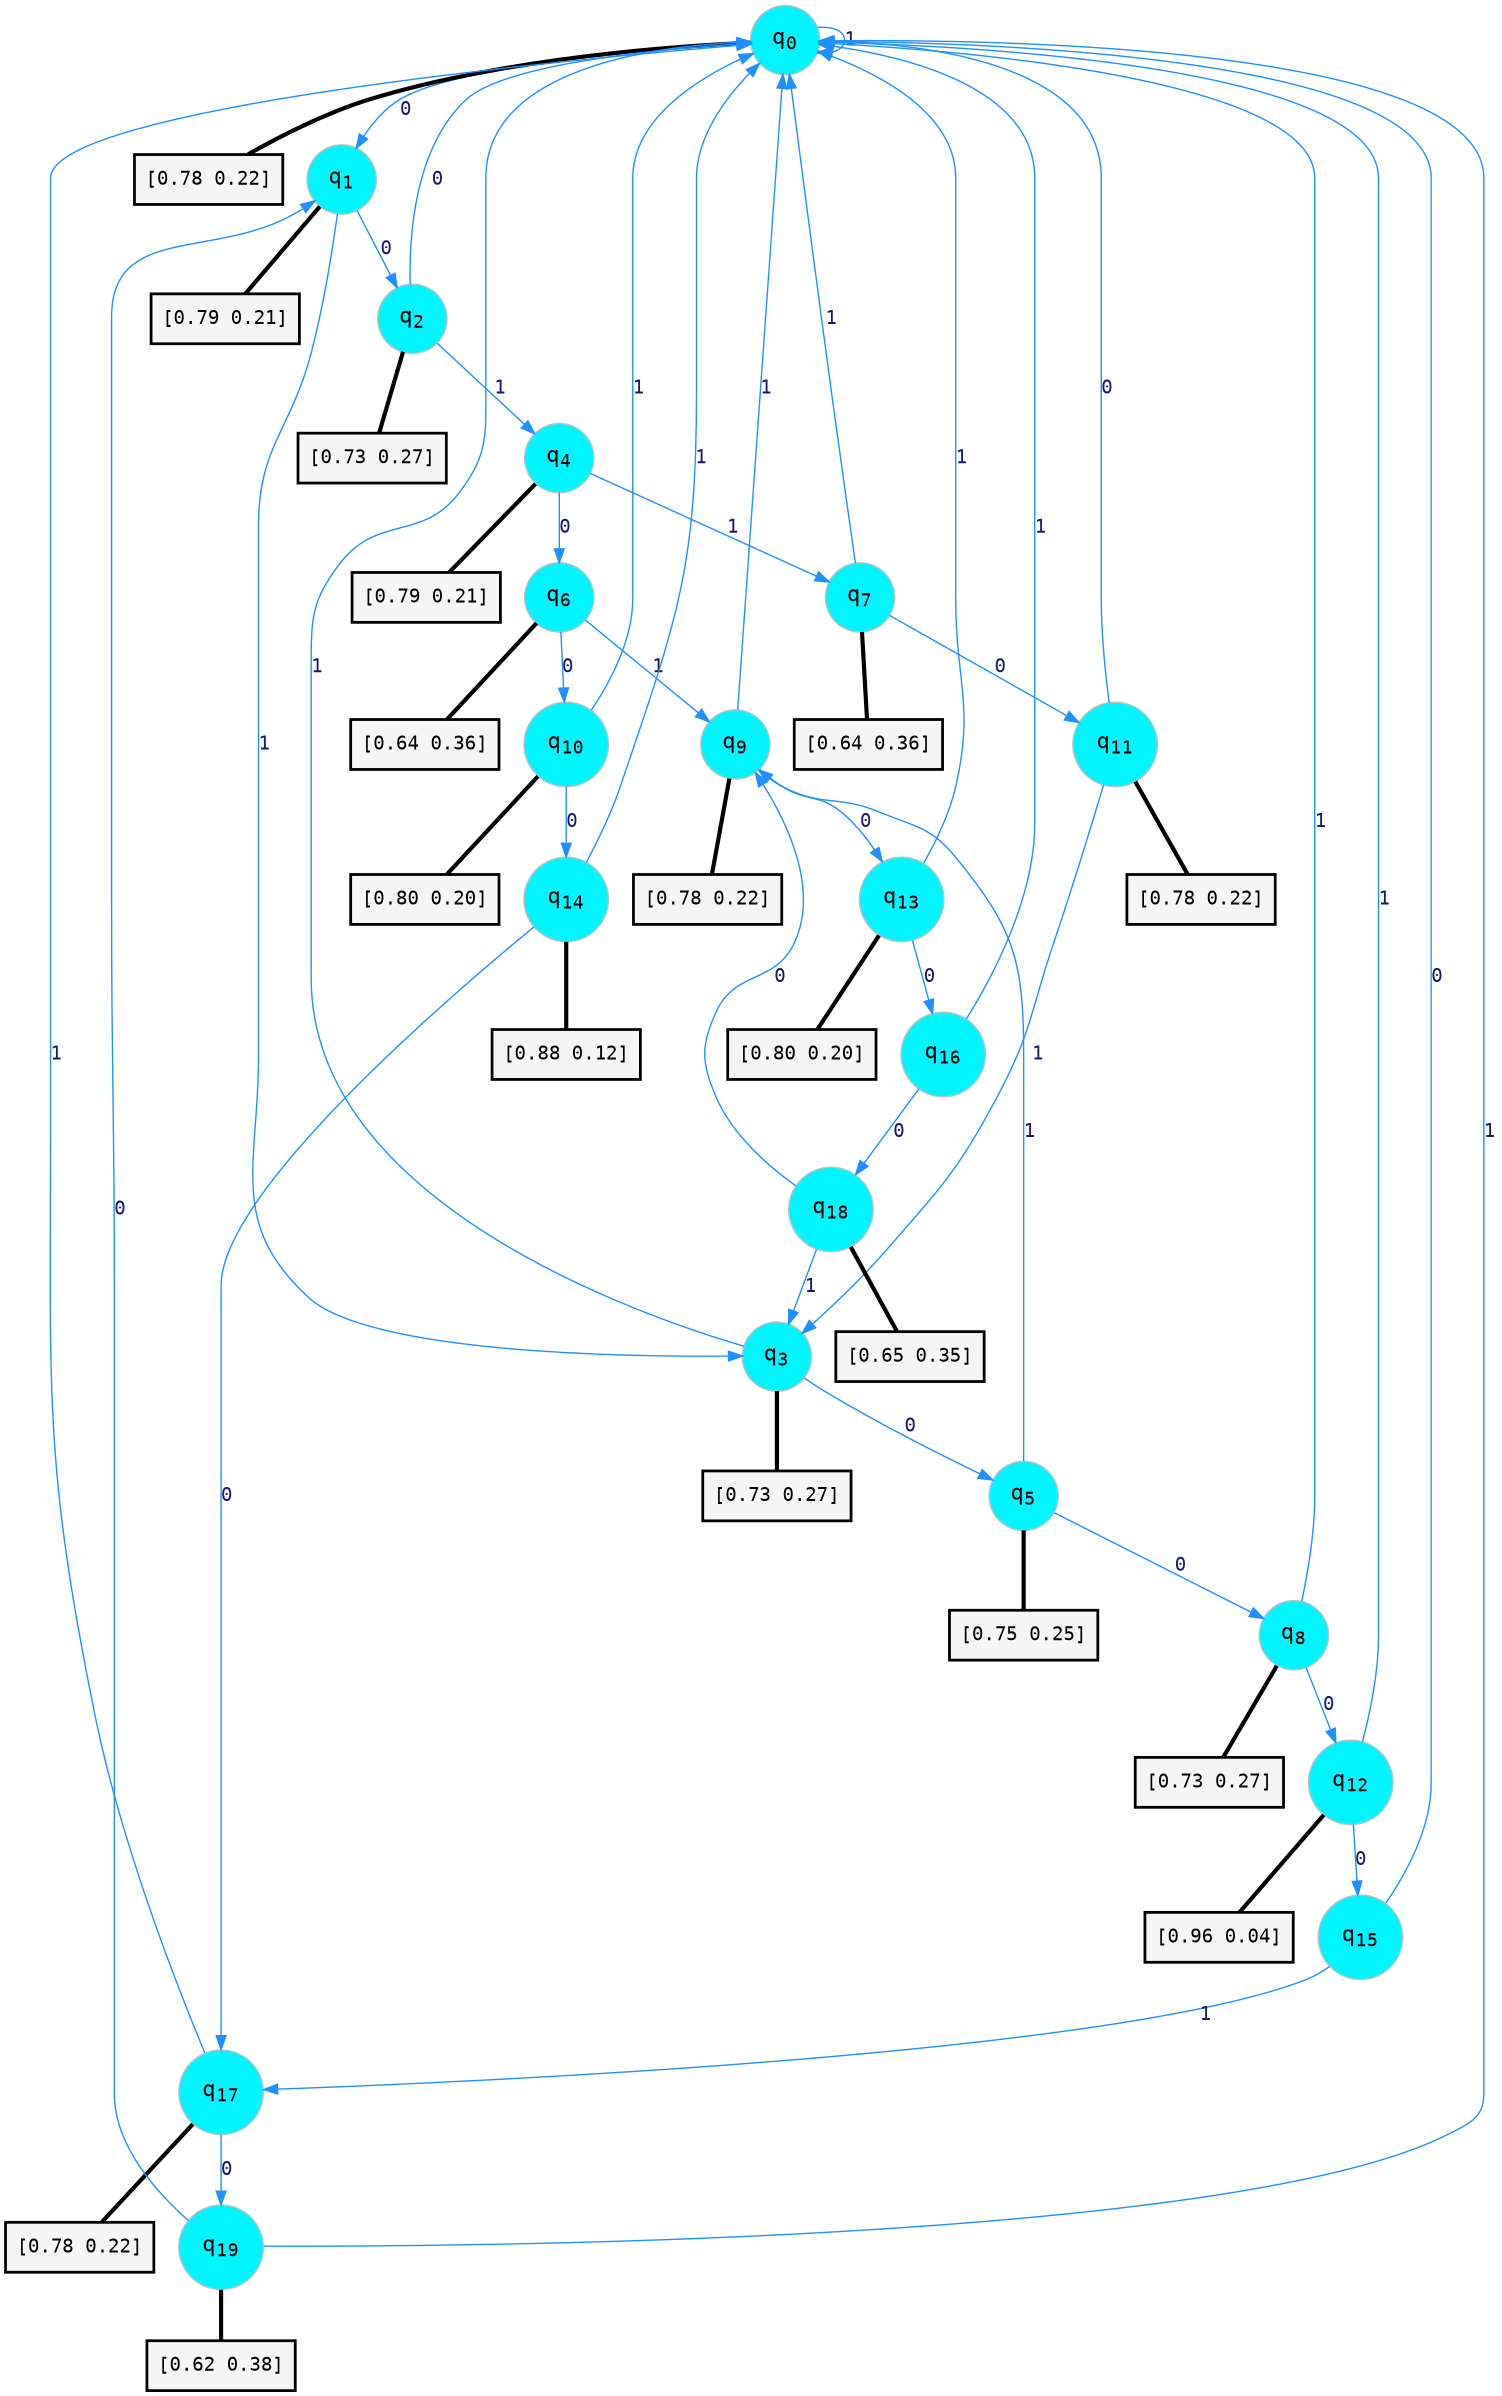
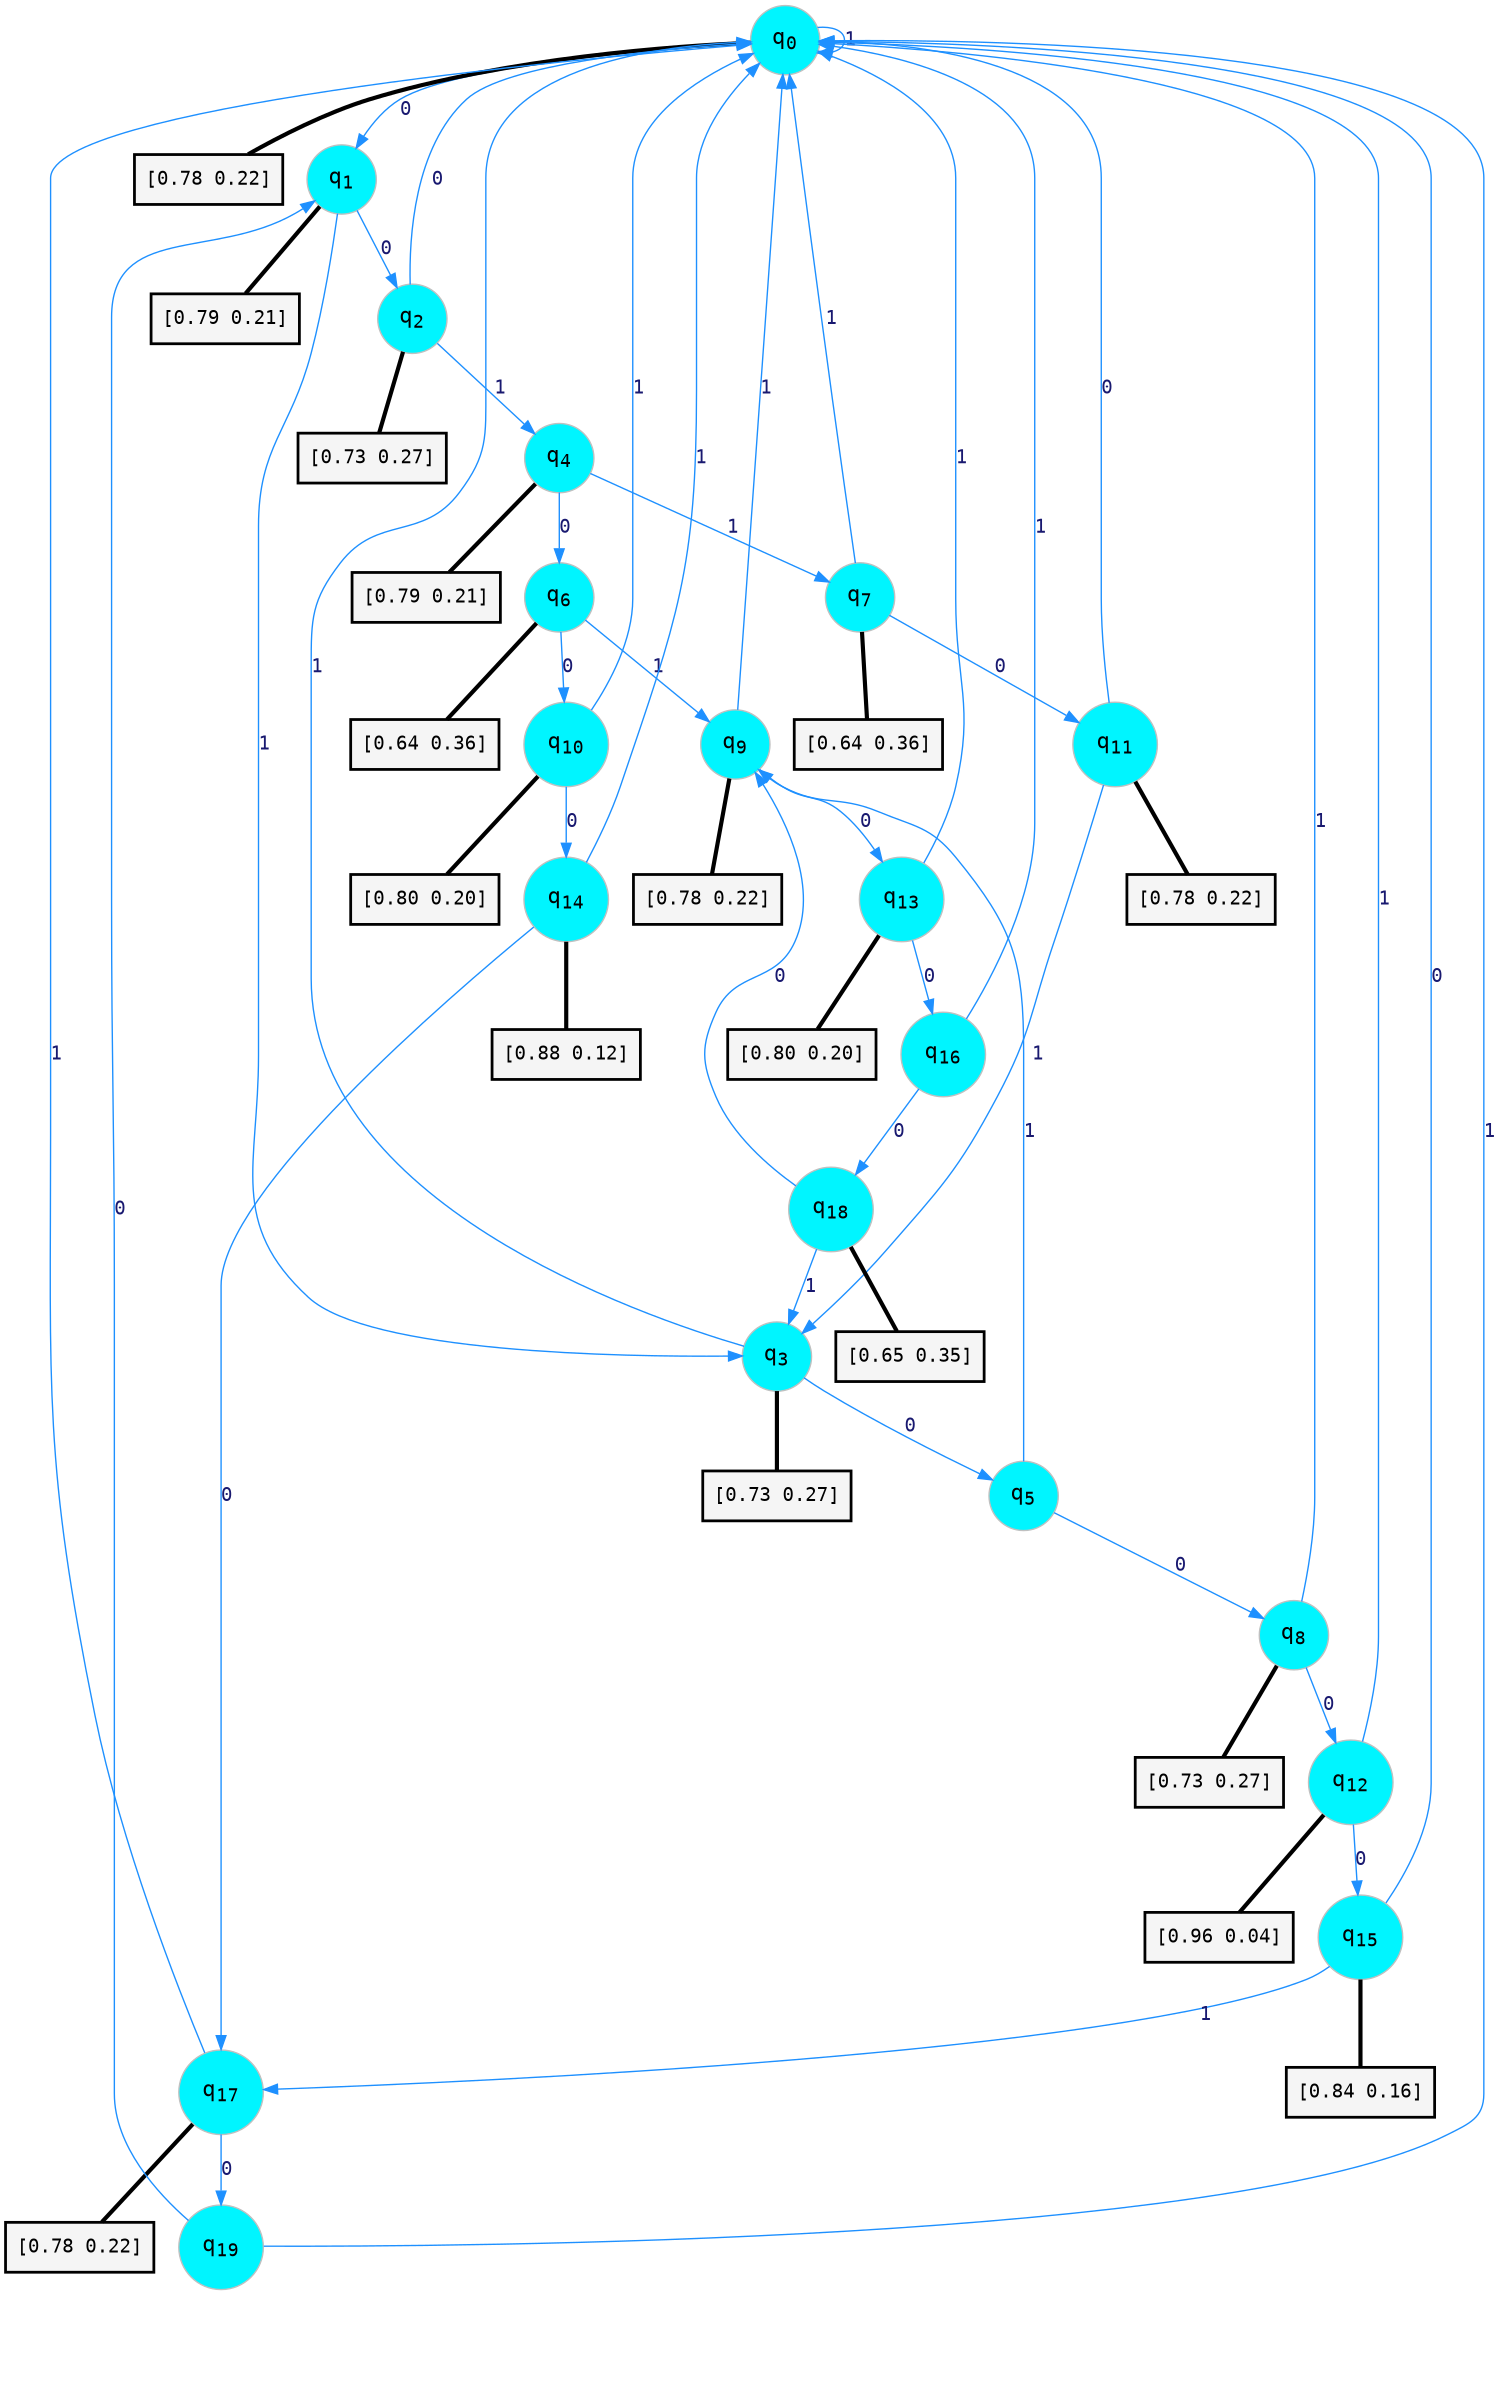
node "[0.75 0.25]": removed
node "[0.84 0.16]": added
node "[0.62 0.38]": removed
